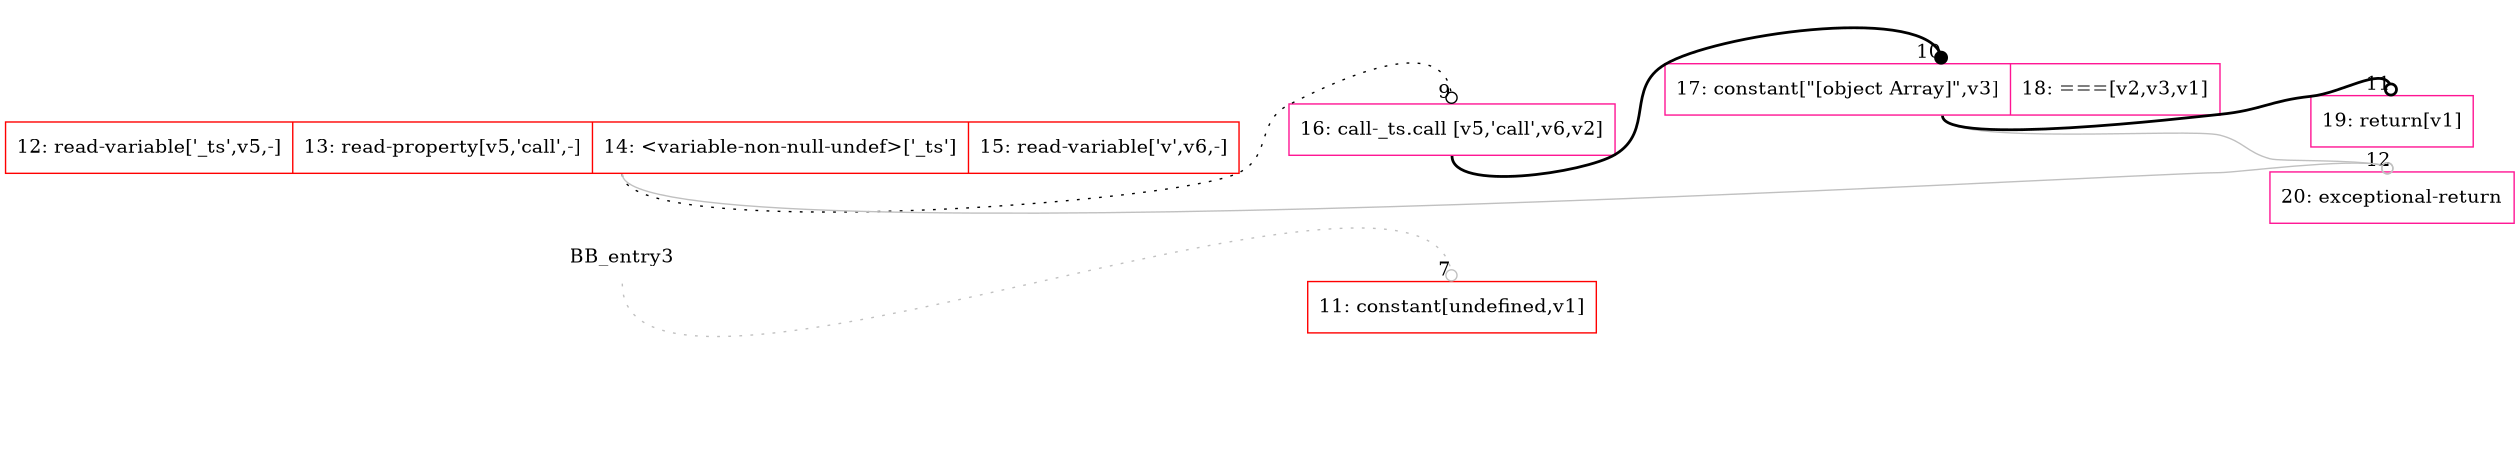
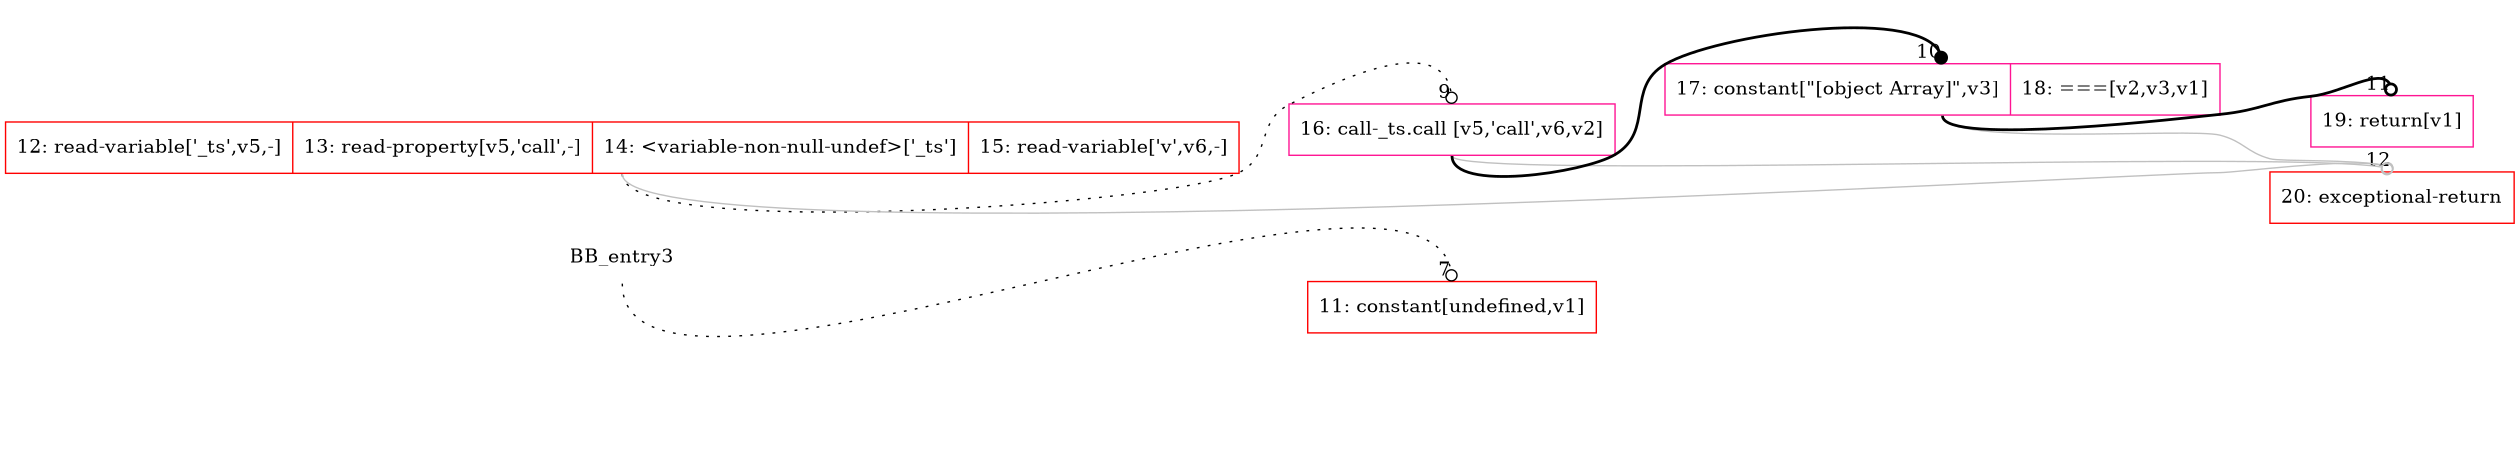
edge "16: call-_ts.call [v5,'call',v6,v2]" -> "20: exceptional-return": added
node "20: exceptional-return": color deeppink -> red
edge "BB_entry3" -> "11: constant[undefined,v1]": color gray -> black
